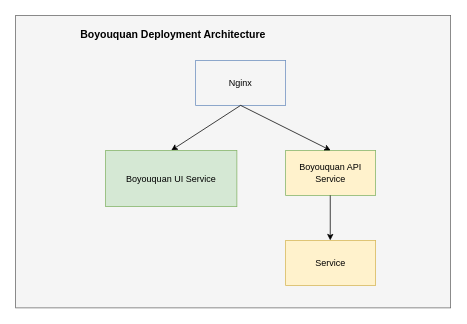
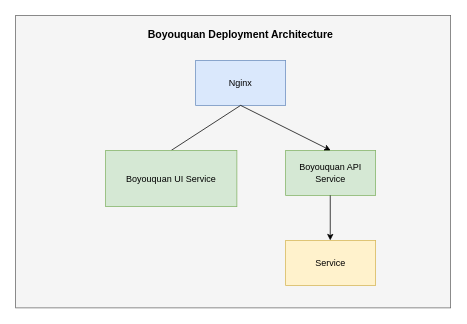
node "Boyouquan Deployment Architecture": moved (173, 34) -> (240, 34)
node "Nginx": fillcolor #f5f5f5 -> #dae8fc
edge "Nginx" -> "Boyouquan UI Service": arrowhead classic -> none
node "Boyouquan API Service": fillcolor #fff2cc -> #d5e8d4
